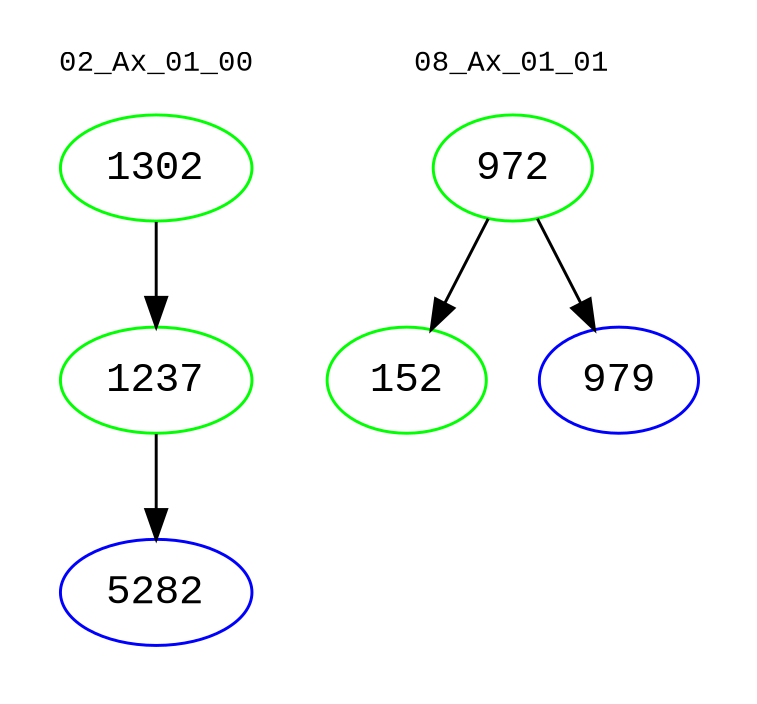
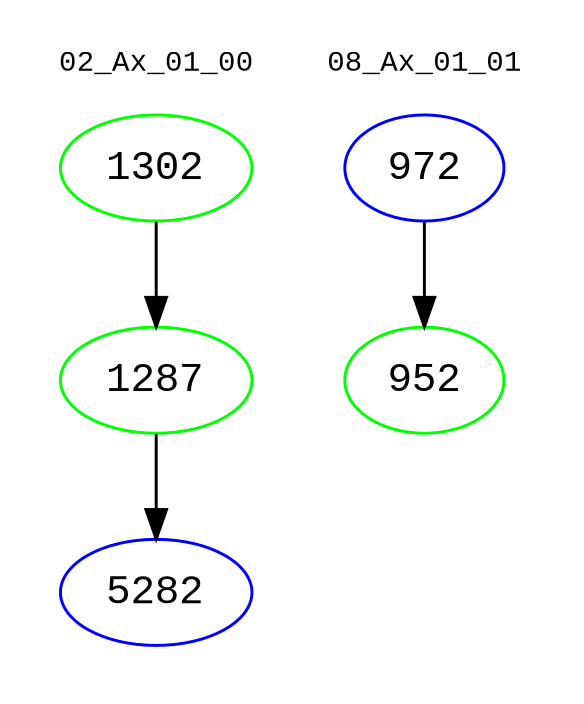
node "972": color green -> blue
node "1237": label "1237" -> "1287"
node "152": label "152" -> "952"
node "979": removed
